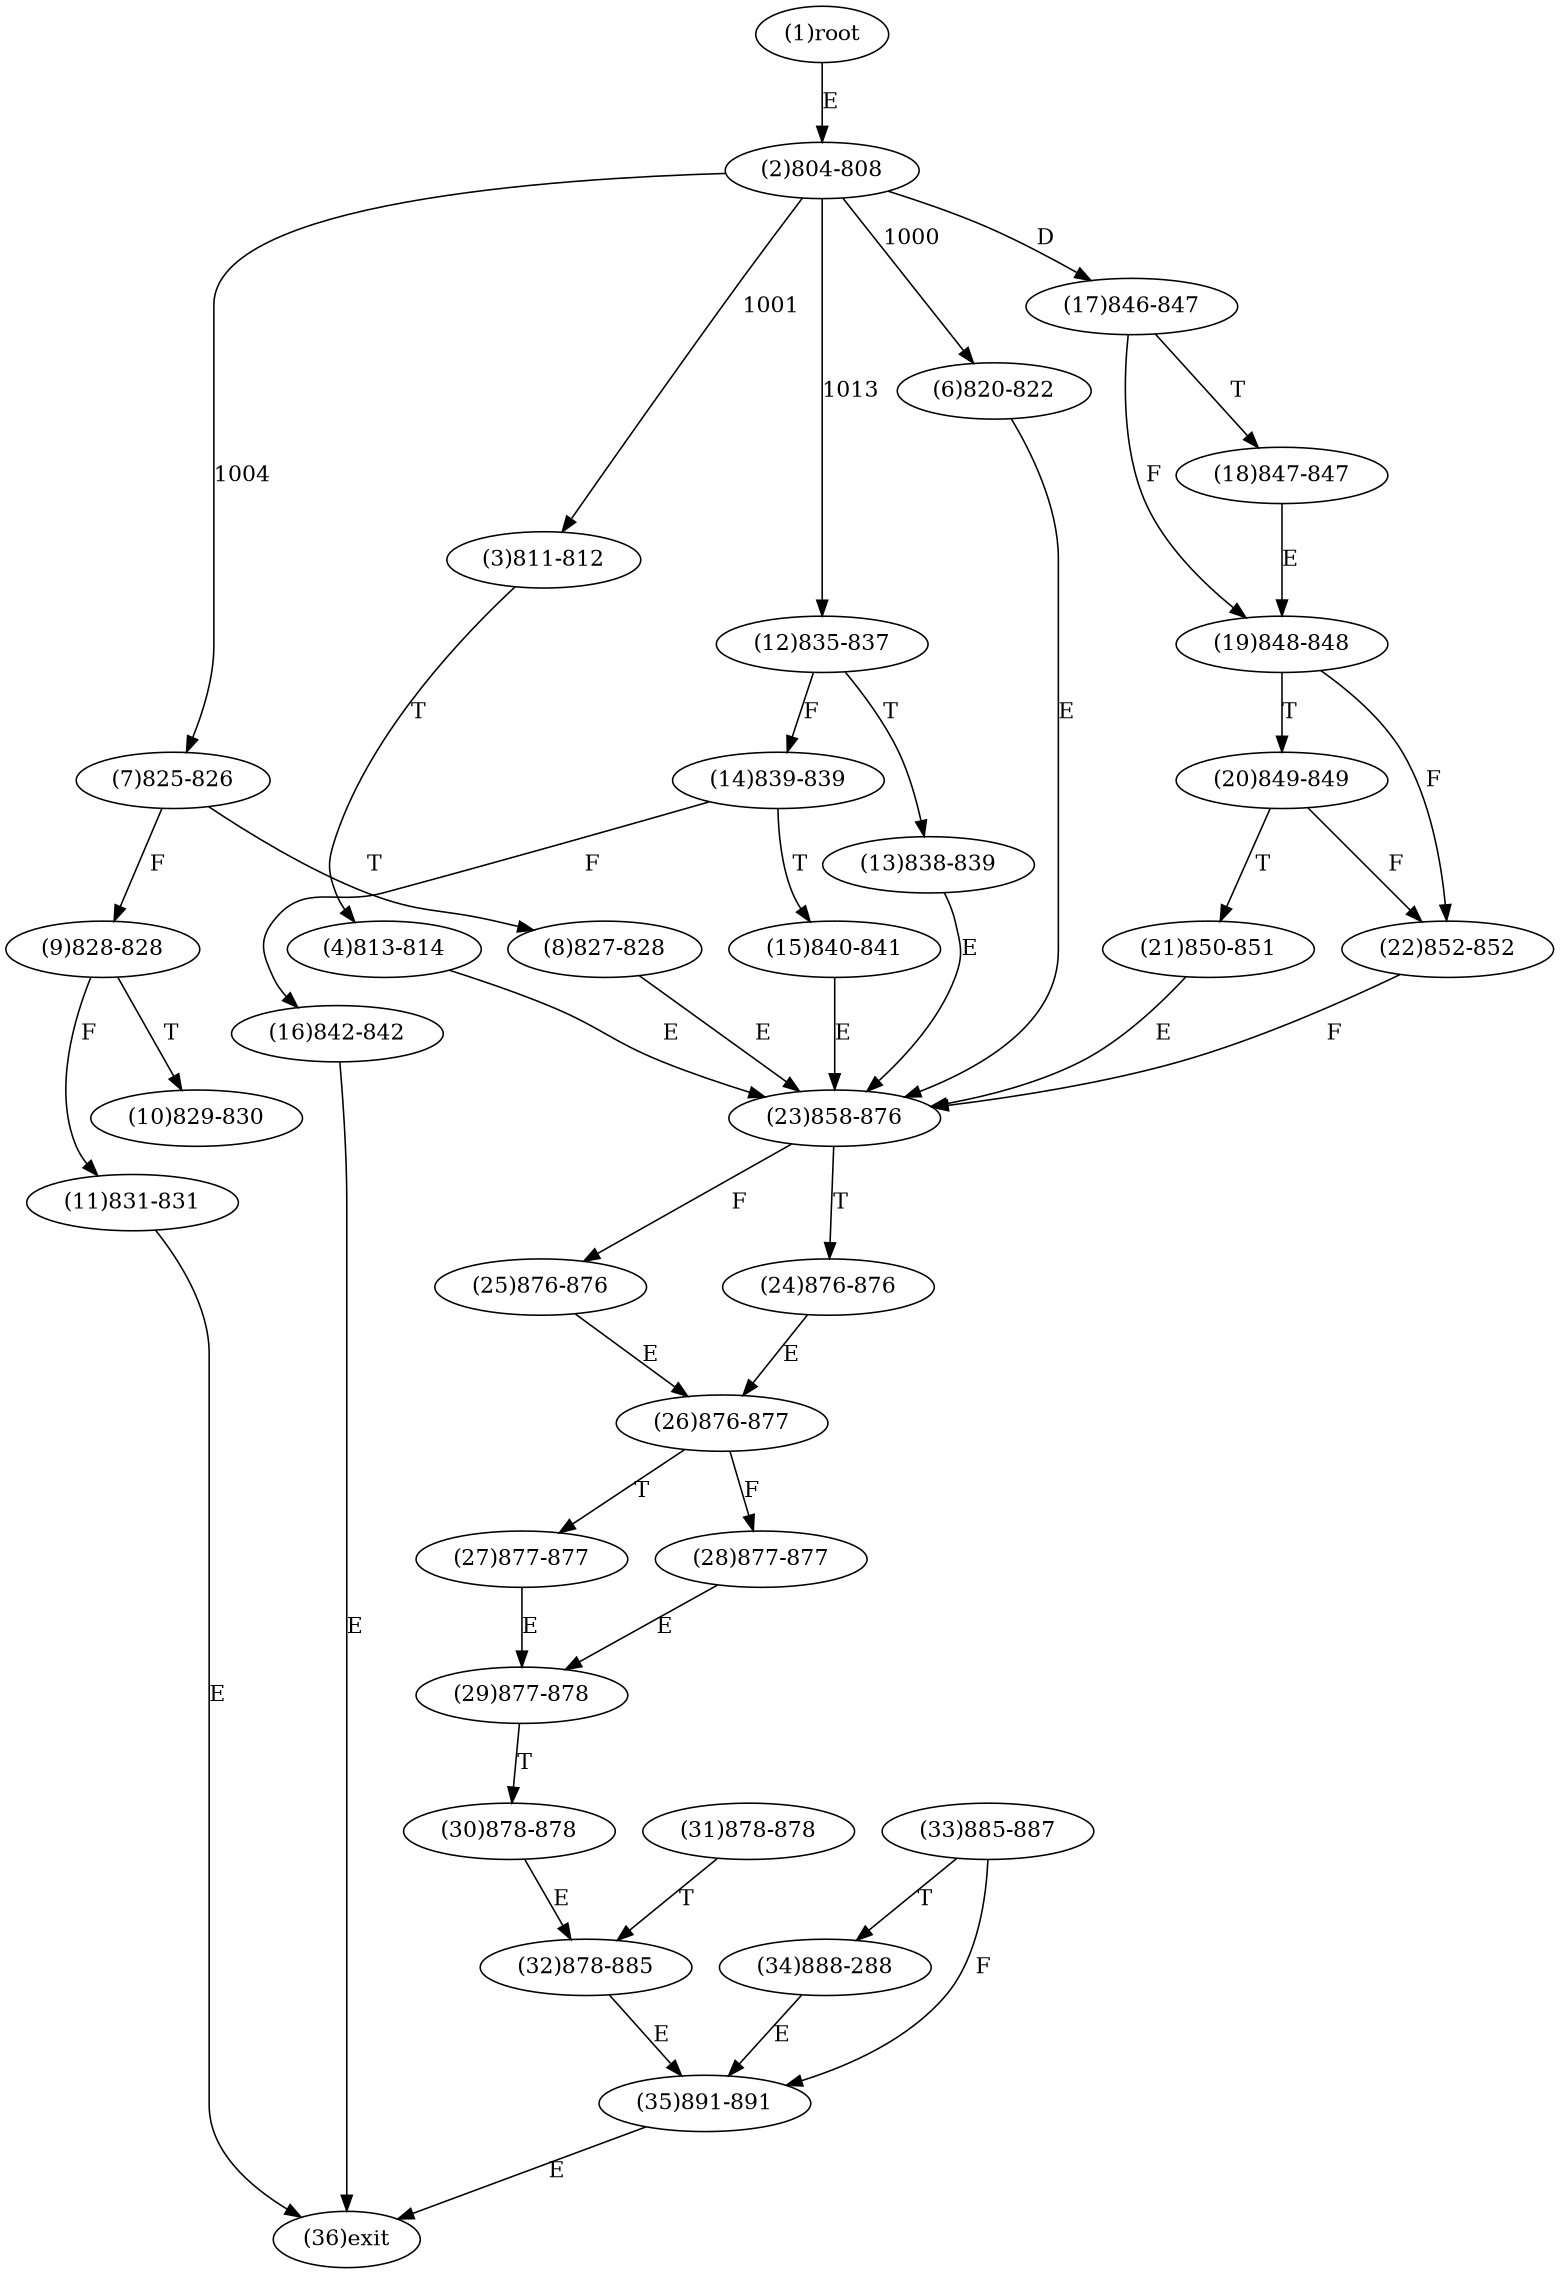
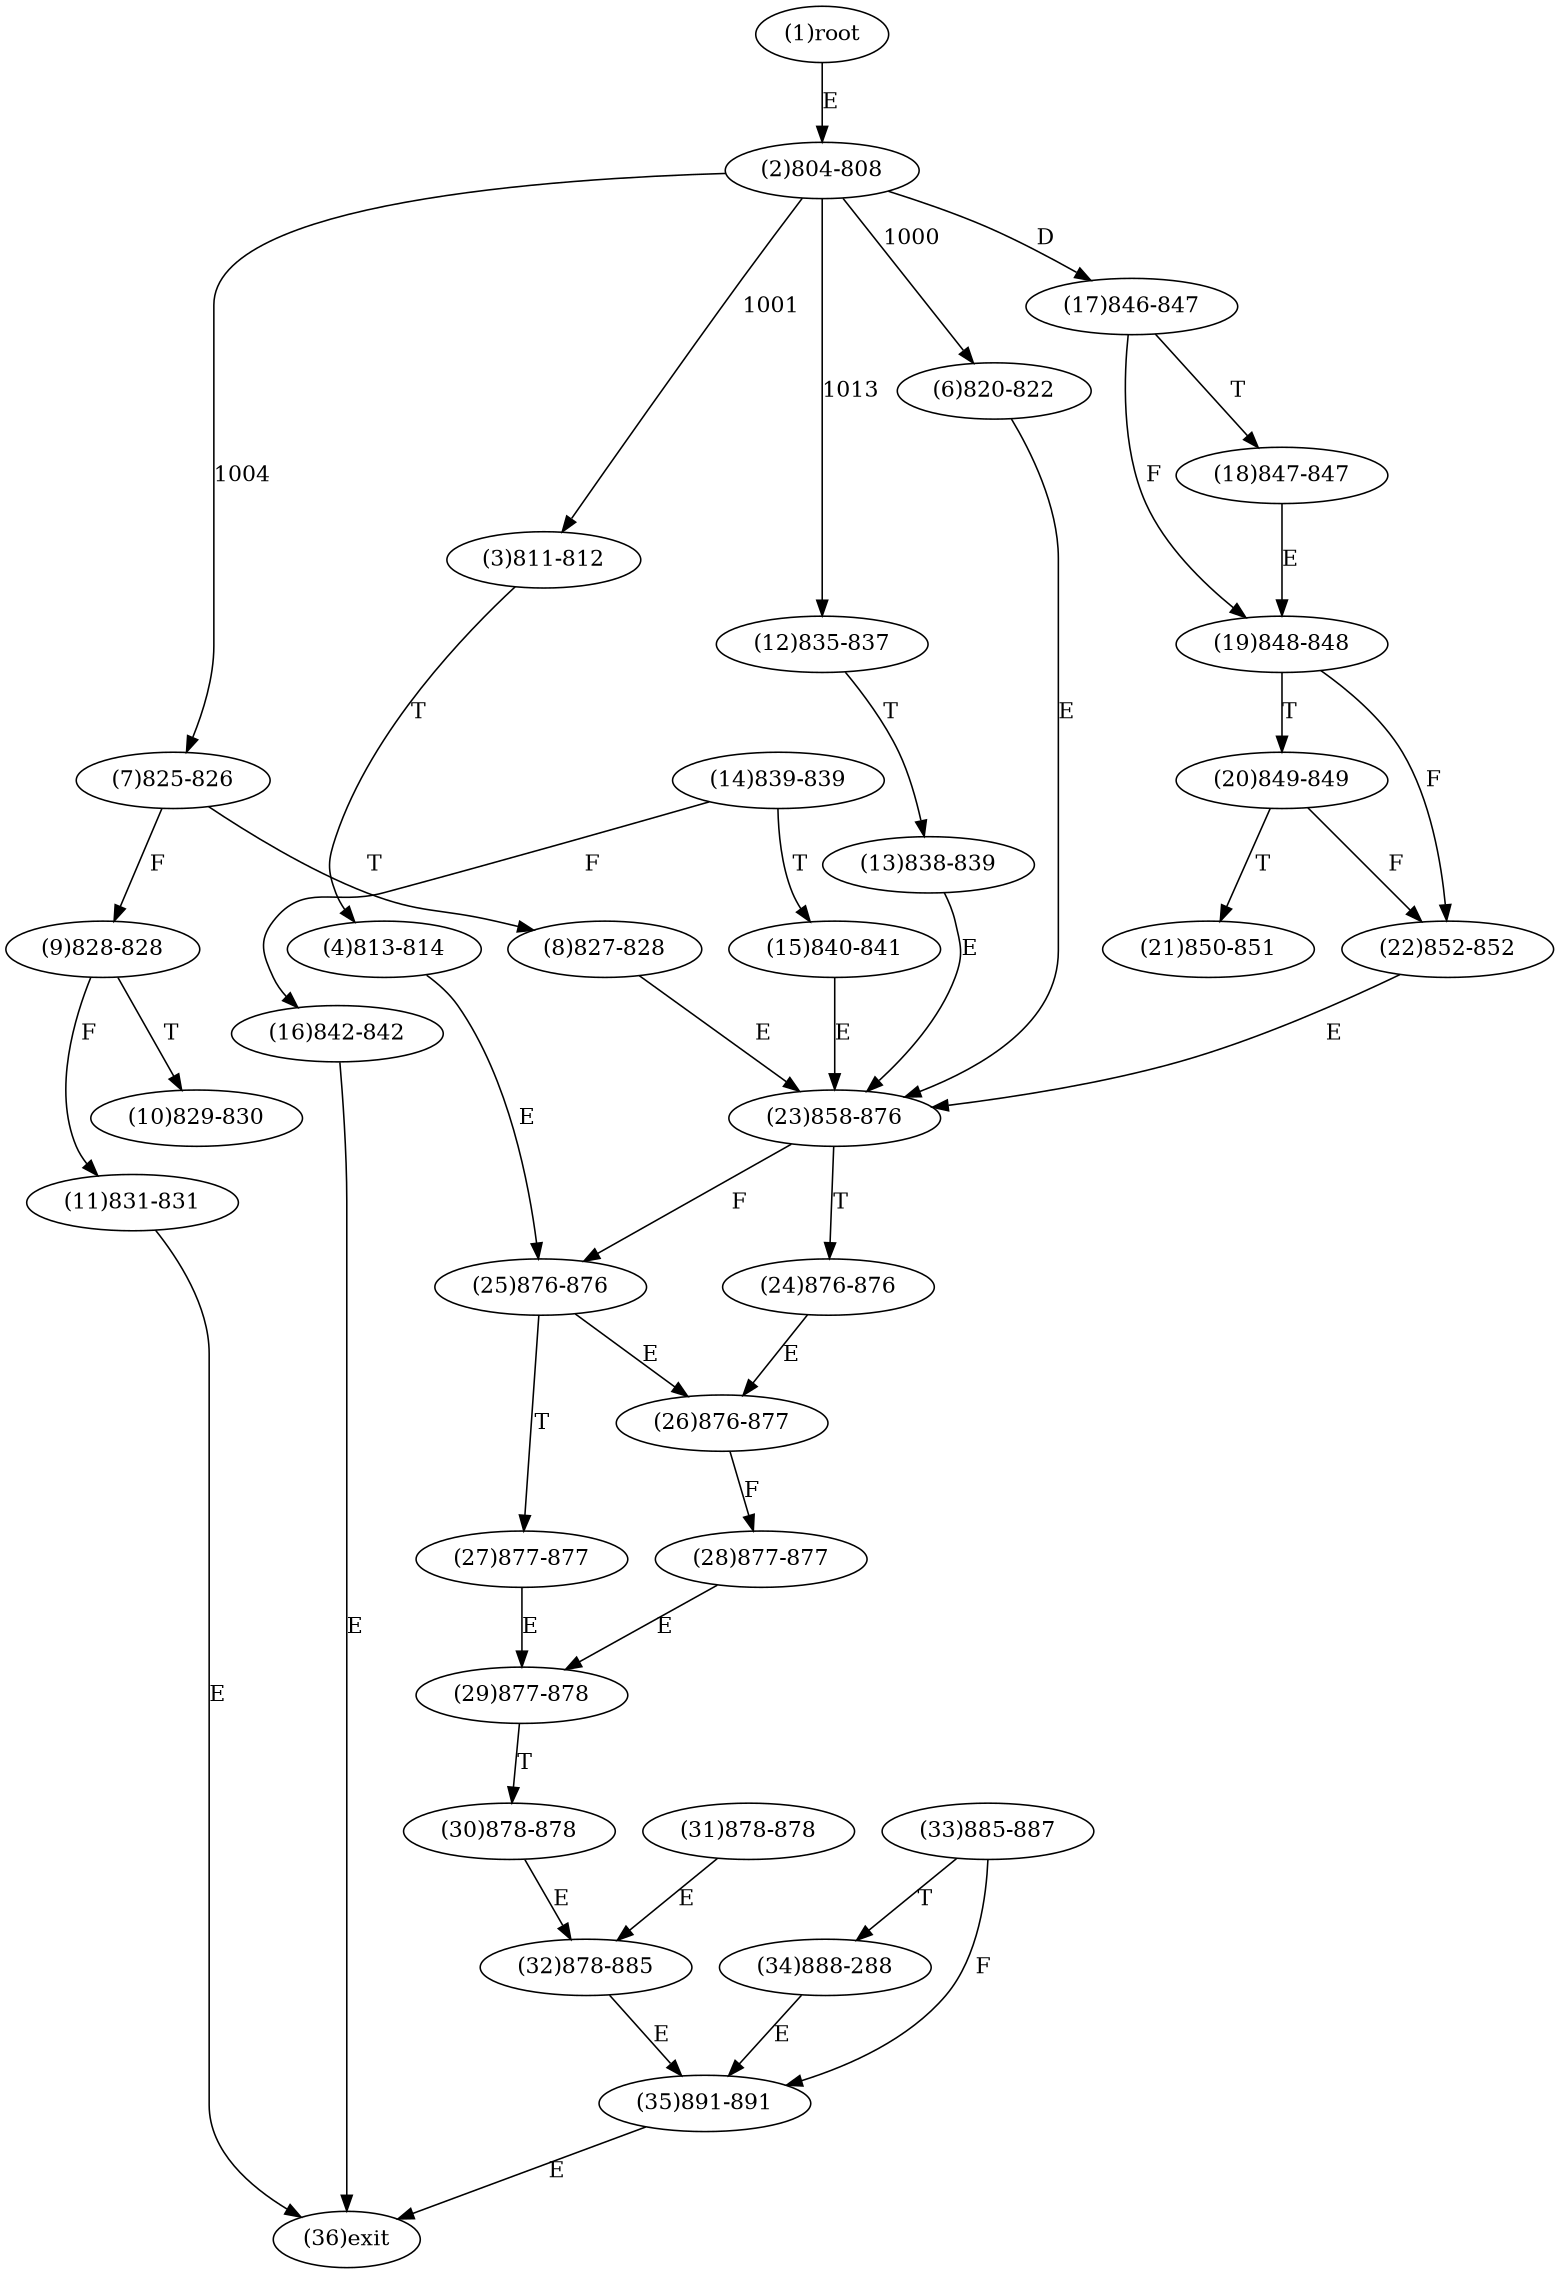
edge "(12)835-837" -> "(14)839-839": removed, label "F"
edge "(4)813-814" -> "(23)858-876": now "(4)813-814" -> "(25)876-876"
edge "(22)852-852" -> "(23)858-876": label "F" -> "E"
edge "(21)850-851" -> "(23)858-876": removed, label "E"
edge "(26)876-877" -> "(27)877-877": now "(25)876-876" -> "(27)877-877"
edge "(31)878-878" -> "(32)878-885": label "T" -> "E"
